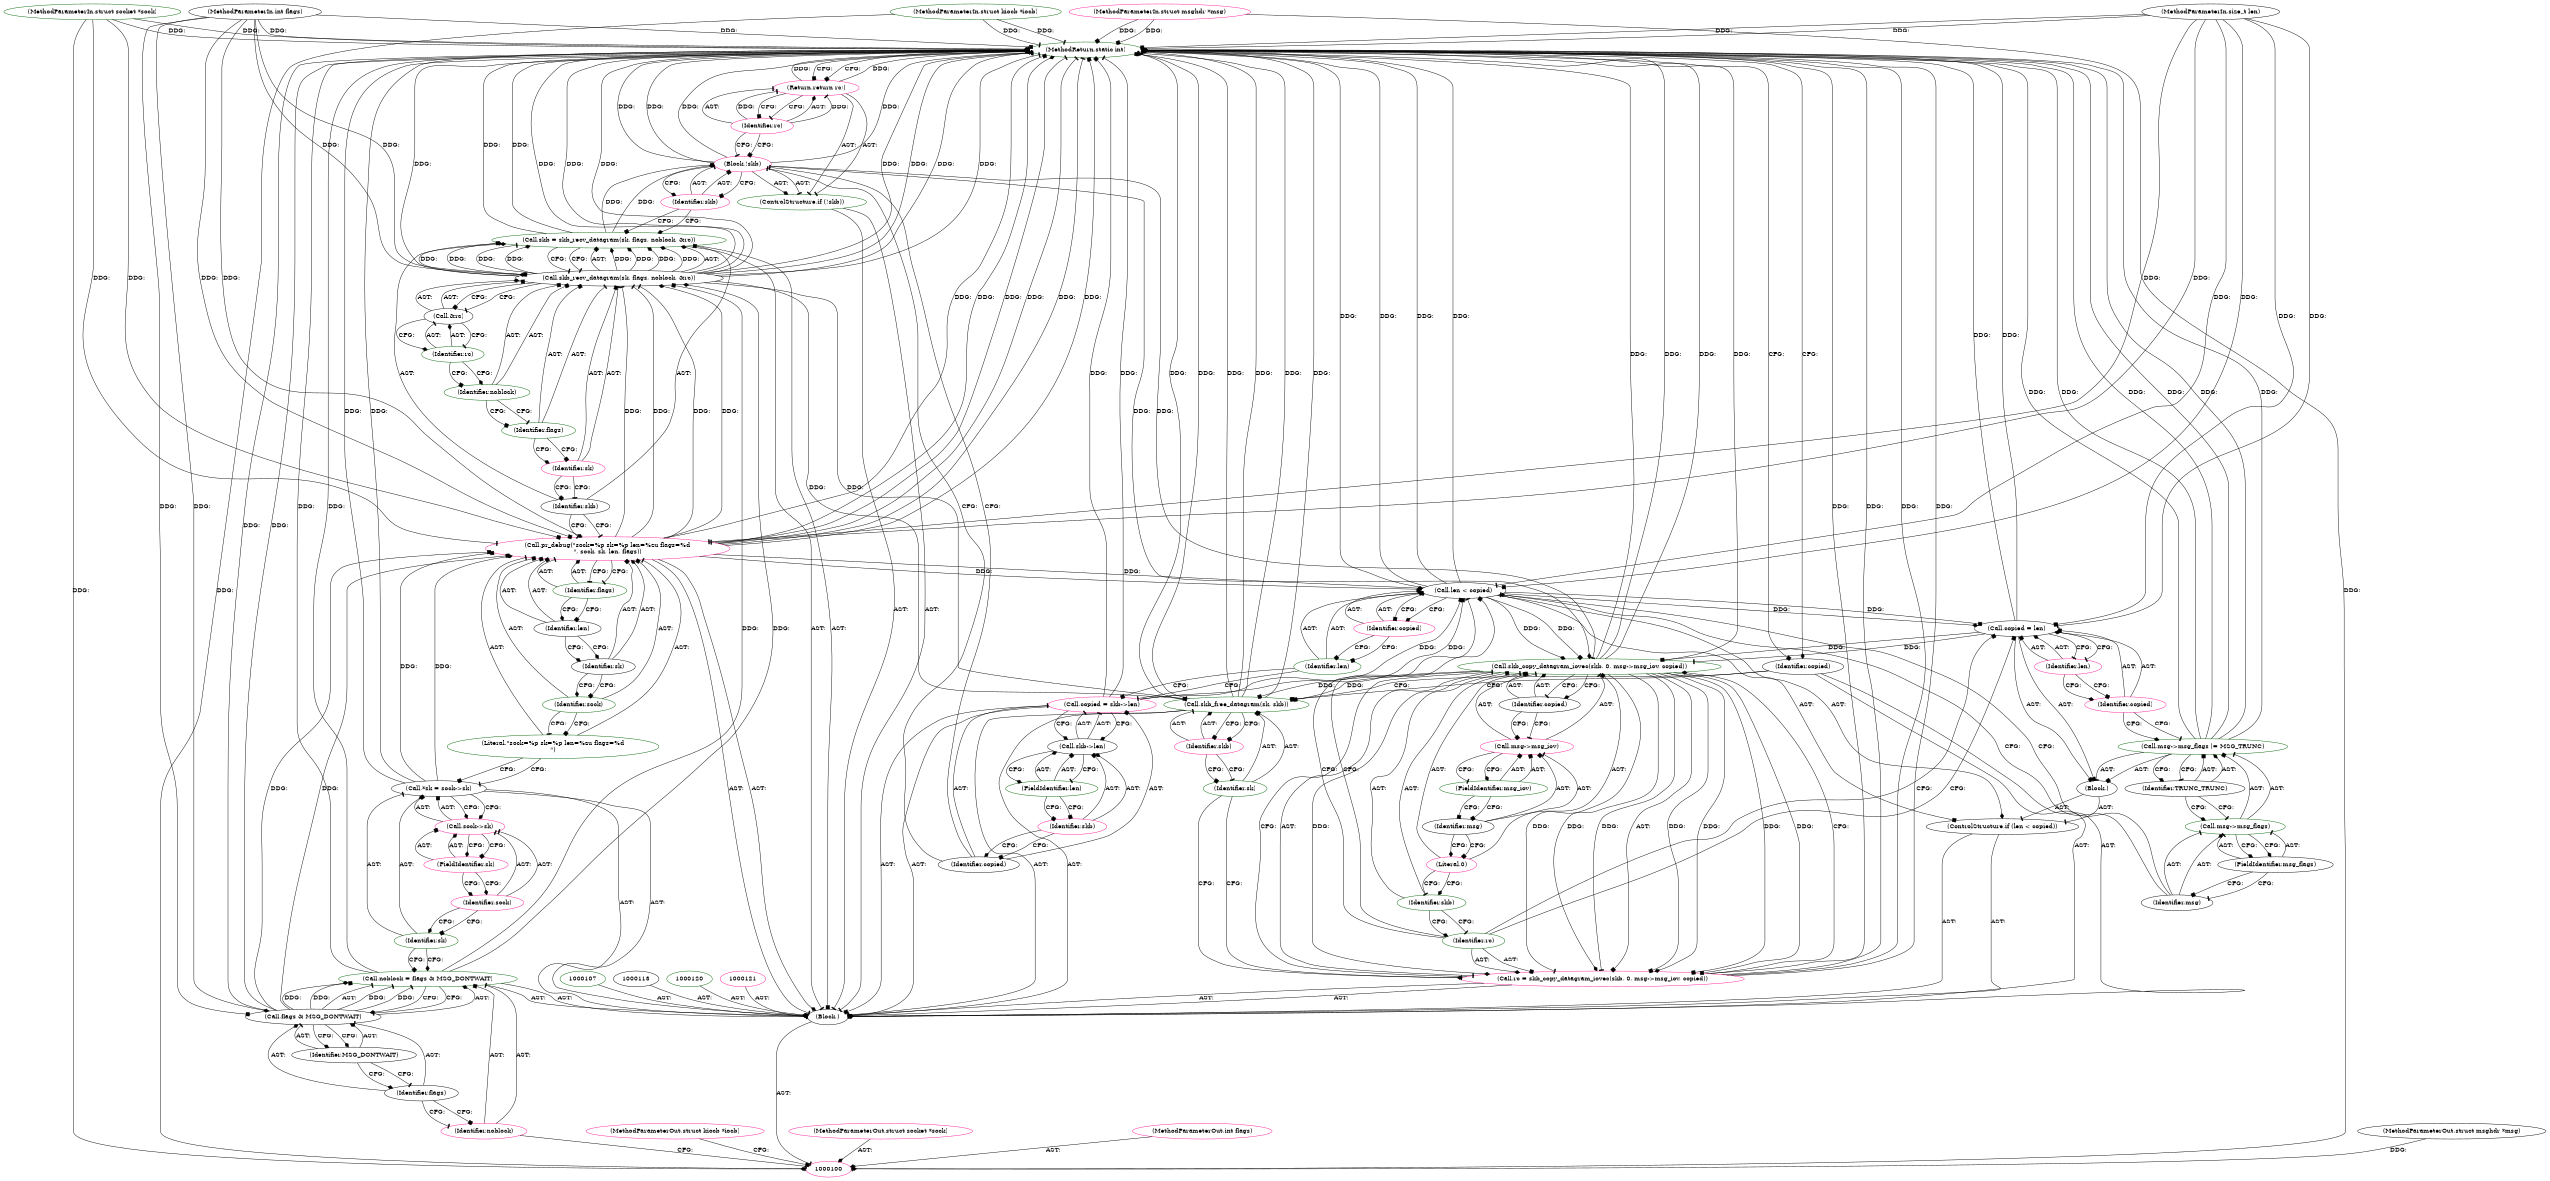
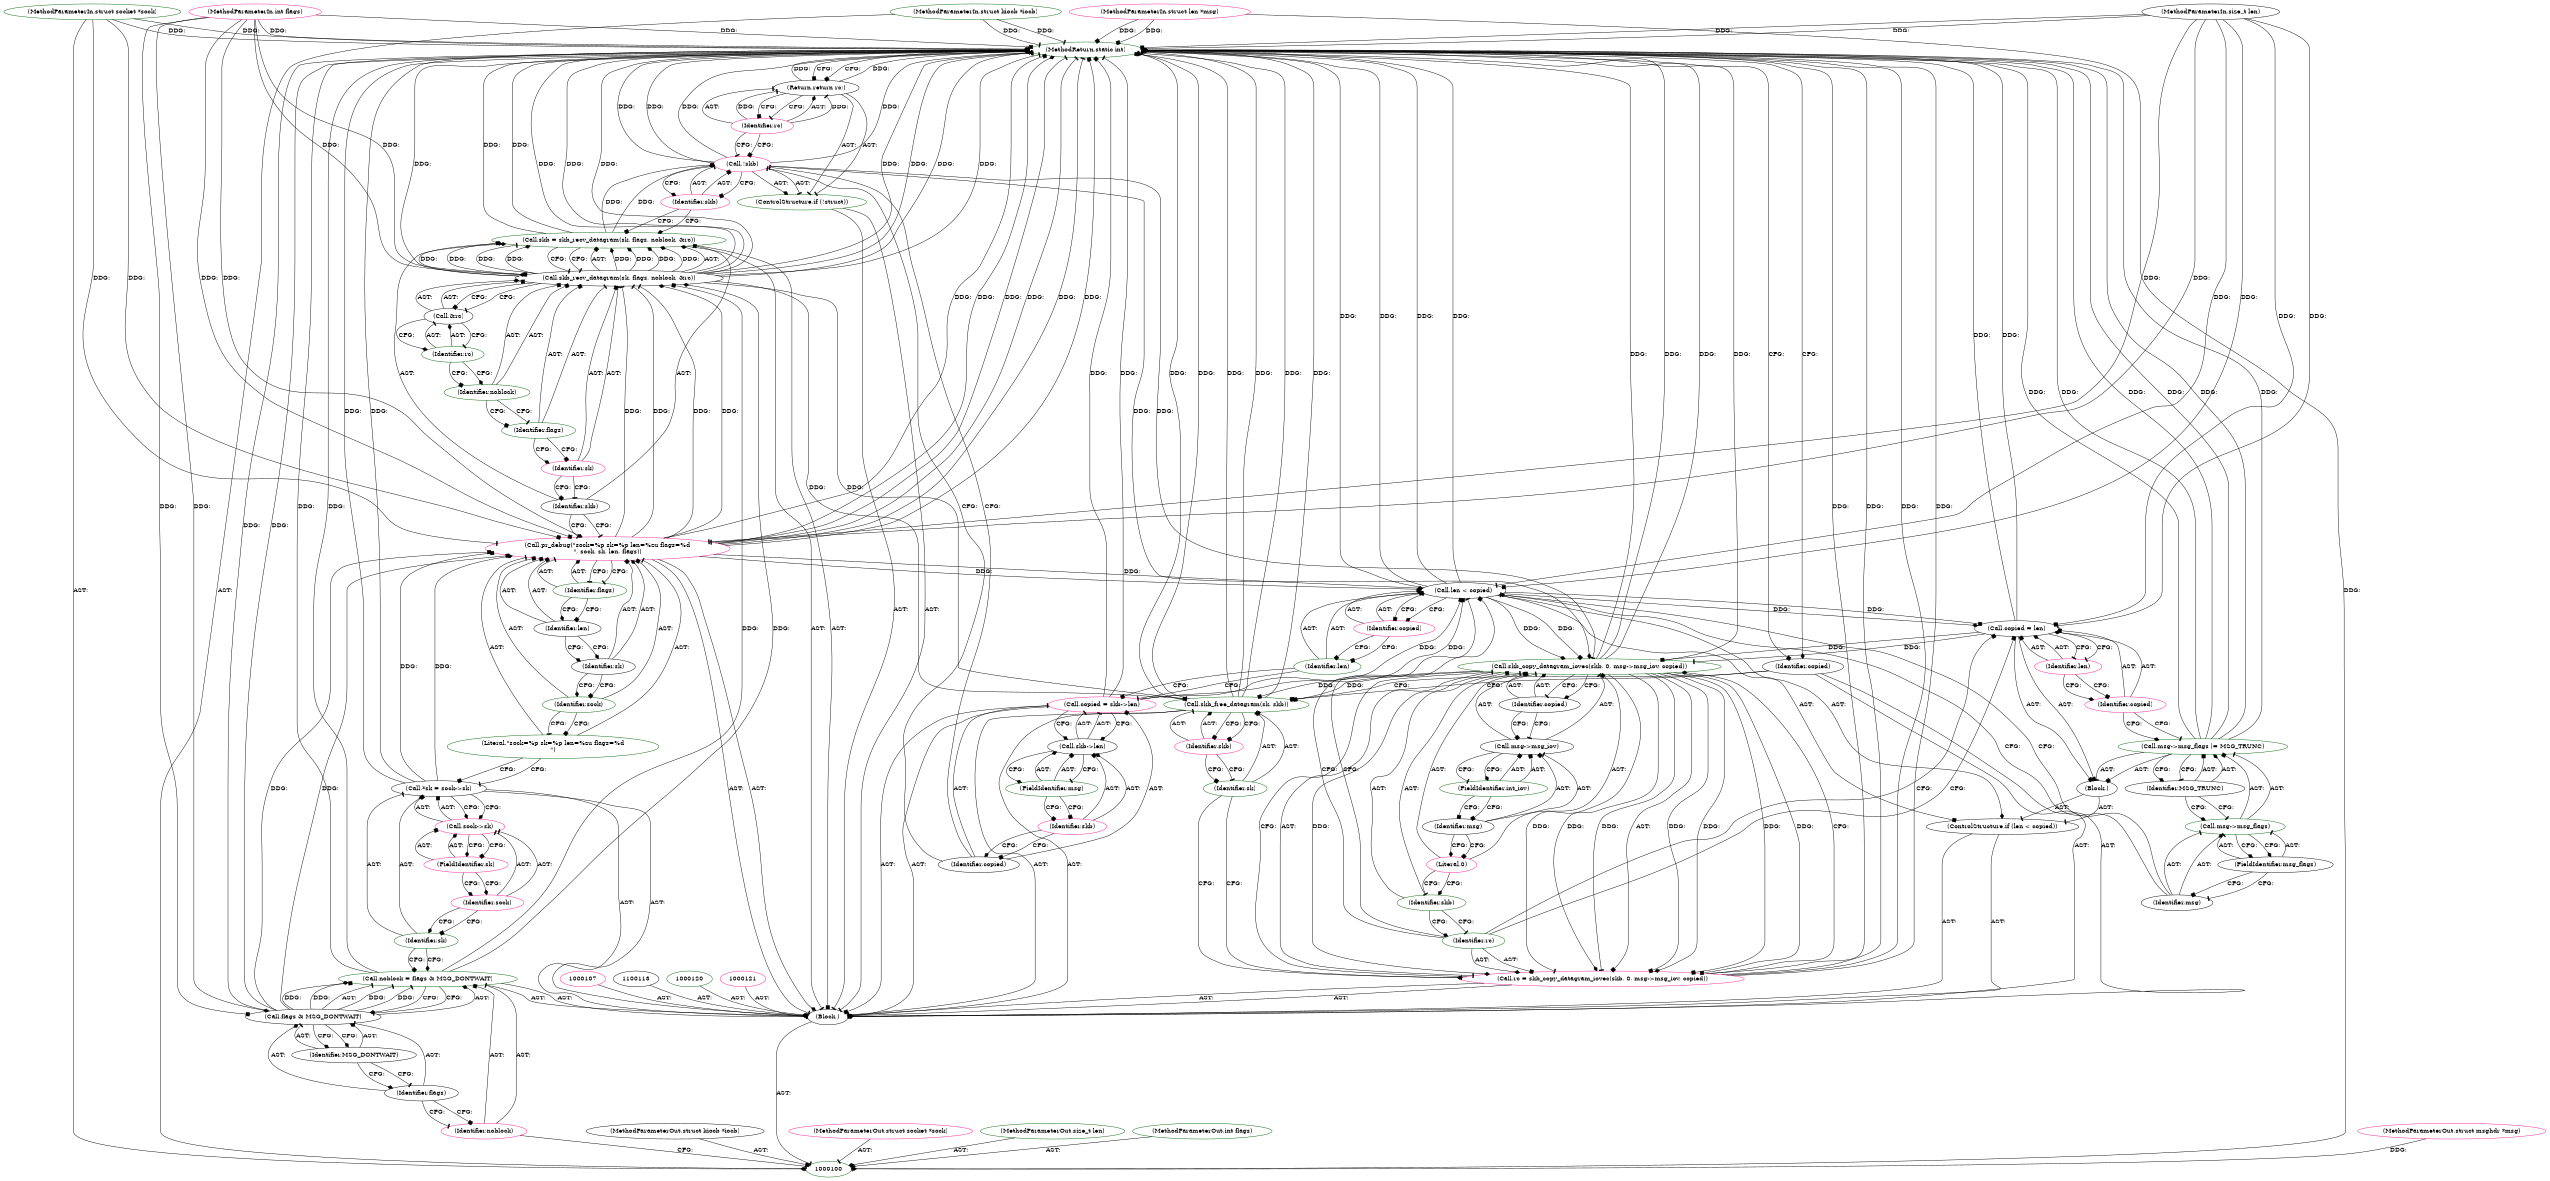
node "(MethodParameterIn,int flags)": color black -> deeppink
node "(MethodParameterIn,struct msghdr *msg)": label "(MethodParameterIn,struct msghdr *msg)" -> "(MethodParameterIn,struct len *msg)"
node "(Return,return rc;)": color deeppink -> black
node "(Block,!skb)": label "(Block,!skb)" -> "(Call,!skb)"
node "(ControlStructure,if (!skb))": label "(ControlStructure,if (!skb))" -> "(ControlStructure,if (!struct))"
edge "(MethodParameterIn,struct socket *sock)" -> "1000100": label "DDG: " -> "AST: "
edge "(MethodParameterIn,struct kiocb *iocb)" -> "1000100": label "DDG: " -> "AST: "
node "(Call,msg->msg_iov)": color deeppink -> black
node "(FieldIdentifier,len)": label "(FieldIdentifier,len)" -> "(FieldIdentifier,msg)"
node "(FieldIdentifier,msg_iov)": label "(FieldIdentifier,msg_iov)" -> "(FieldIdentifier,int_iov)"
node "(Identifier,TRUNC_TRUNC)": label "(Identifier,TRUNC_TRUNC)" -> "(Identifier,MSG_TRUNC)"
node "1000107": color darkgreen -> deeppink
node "1000113": label "1000113" -> "1100113"
node "(MethodParameterOut,struct kiocb *iocb)": color deeppink -> black
node "(MethodParameterOut,size_t len)": added
node "(MethodParameterOut,int flags)": color deeppink -> darkgreen
node "(MethodParameterOut,struct msghdr *msg)": color black -> deeppink
edge "(MethodParameterOut,struct kiocb *iocb)" -> "1000100": label "CFG: " -> "AST: "
edge "(MethodParameterOut,struct socket *sock)" -> "1000100": arrowhead diamond -> tee
node "1000100": color deeppink -> darkgreen
